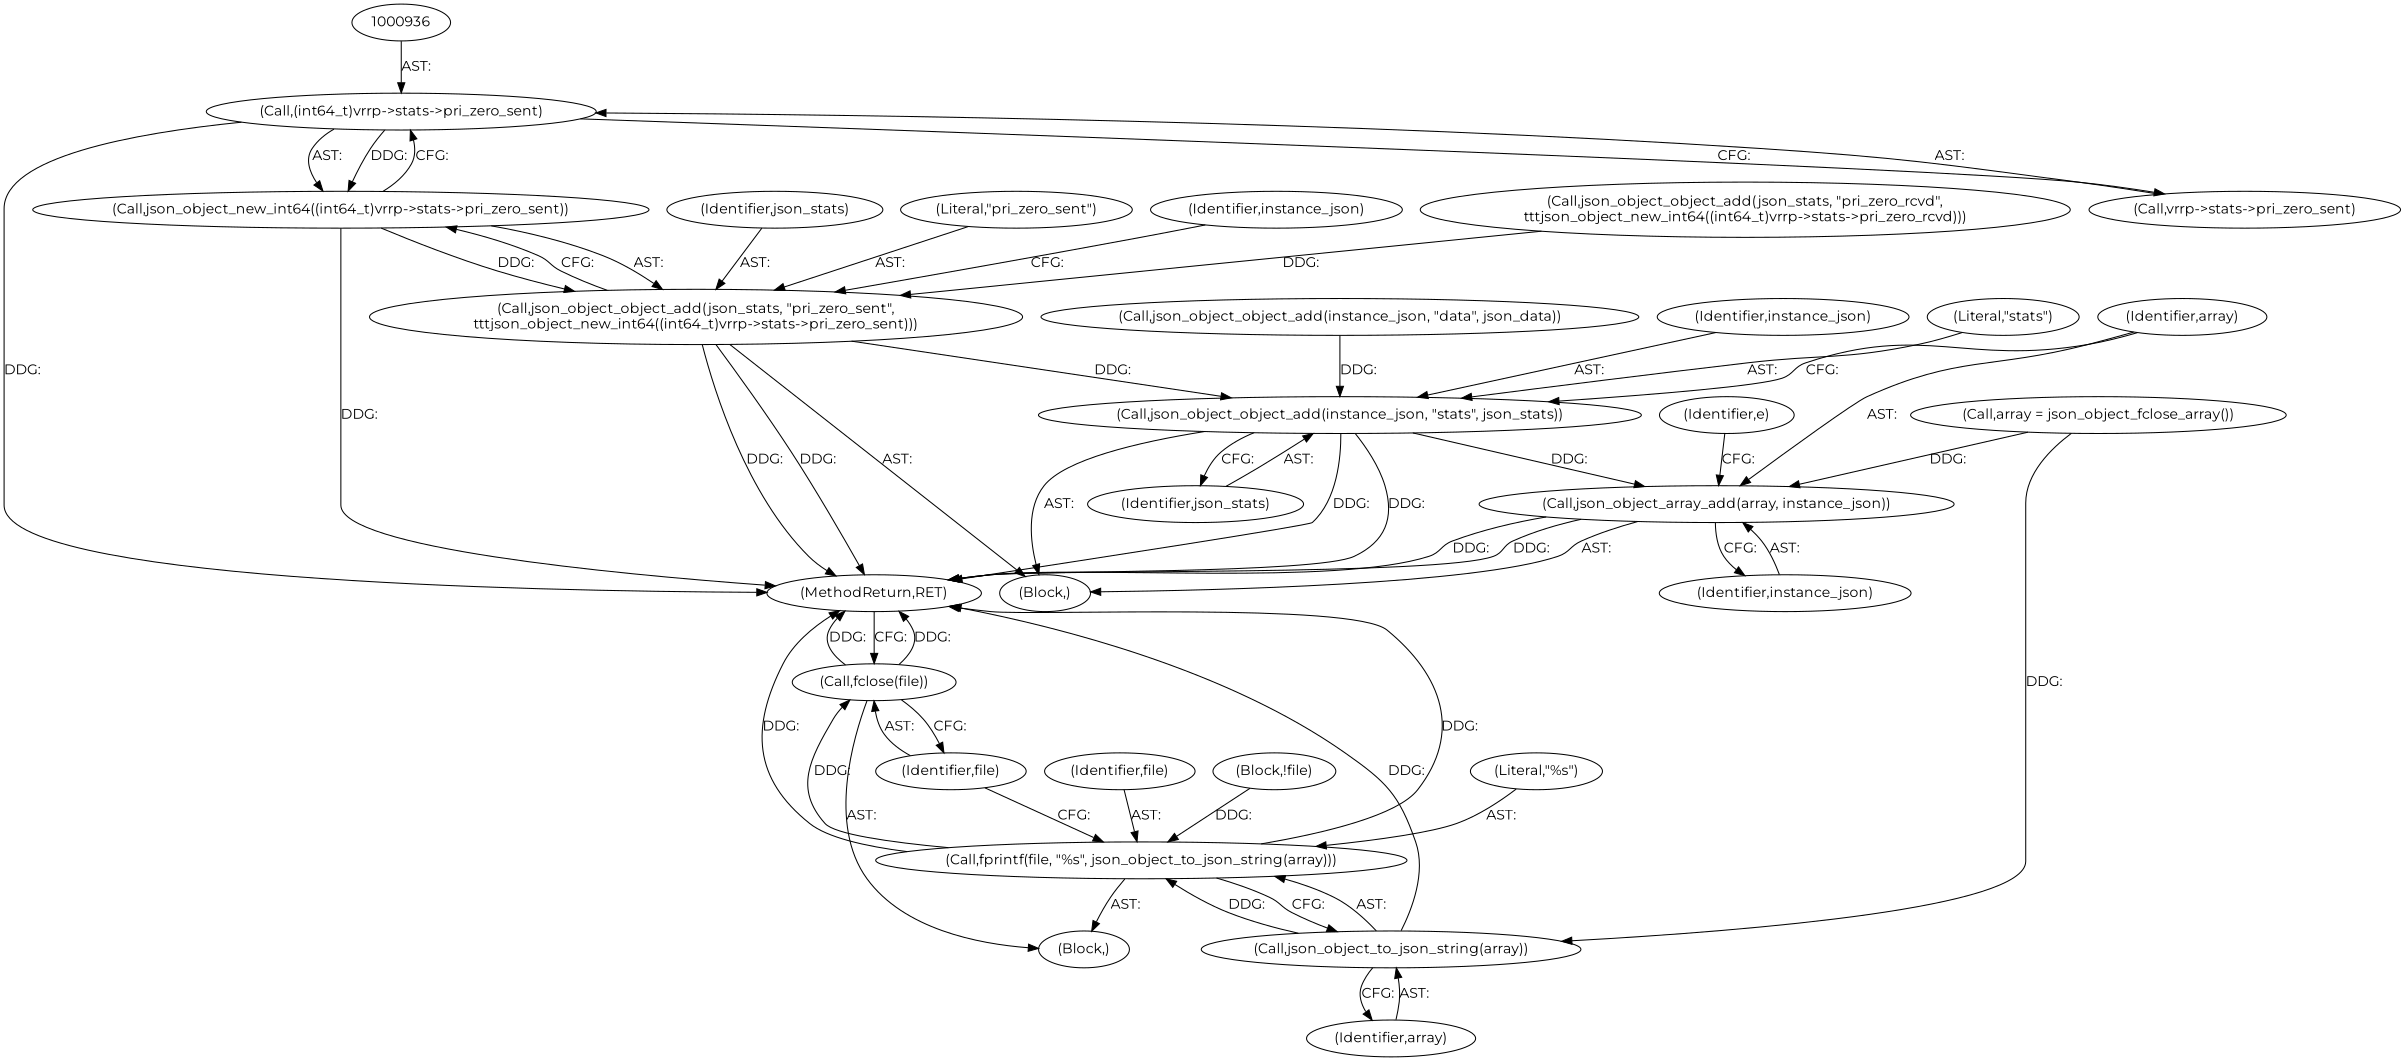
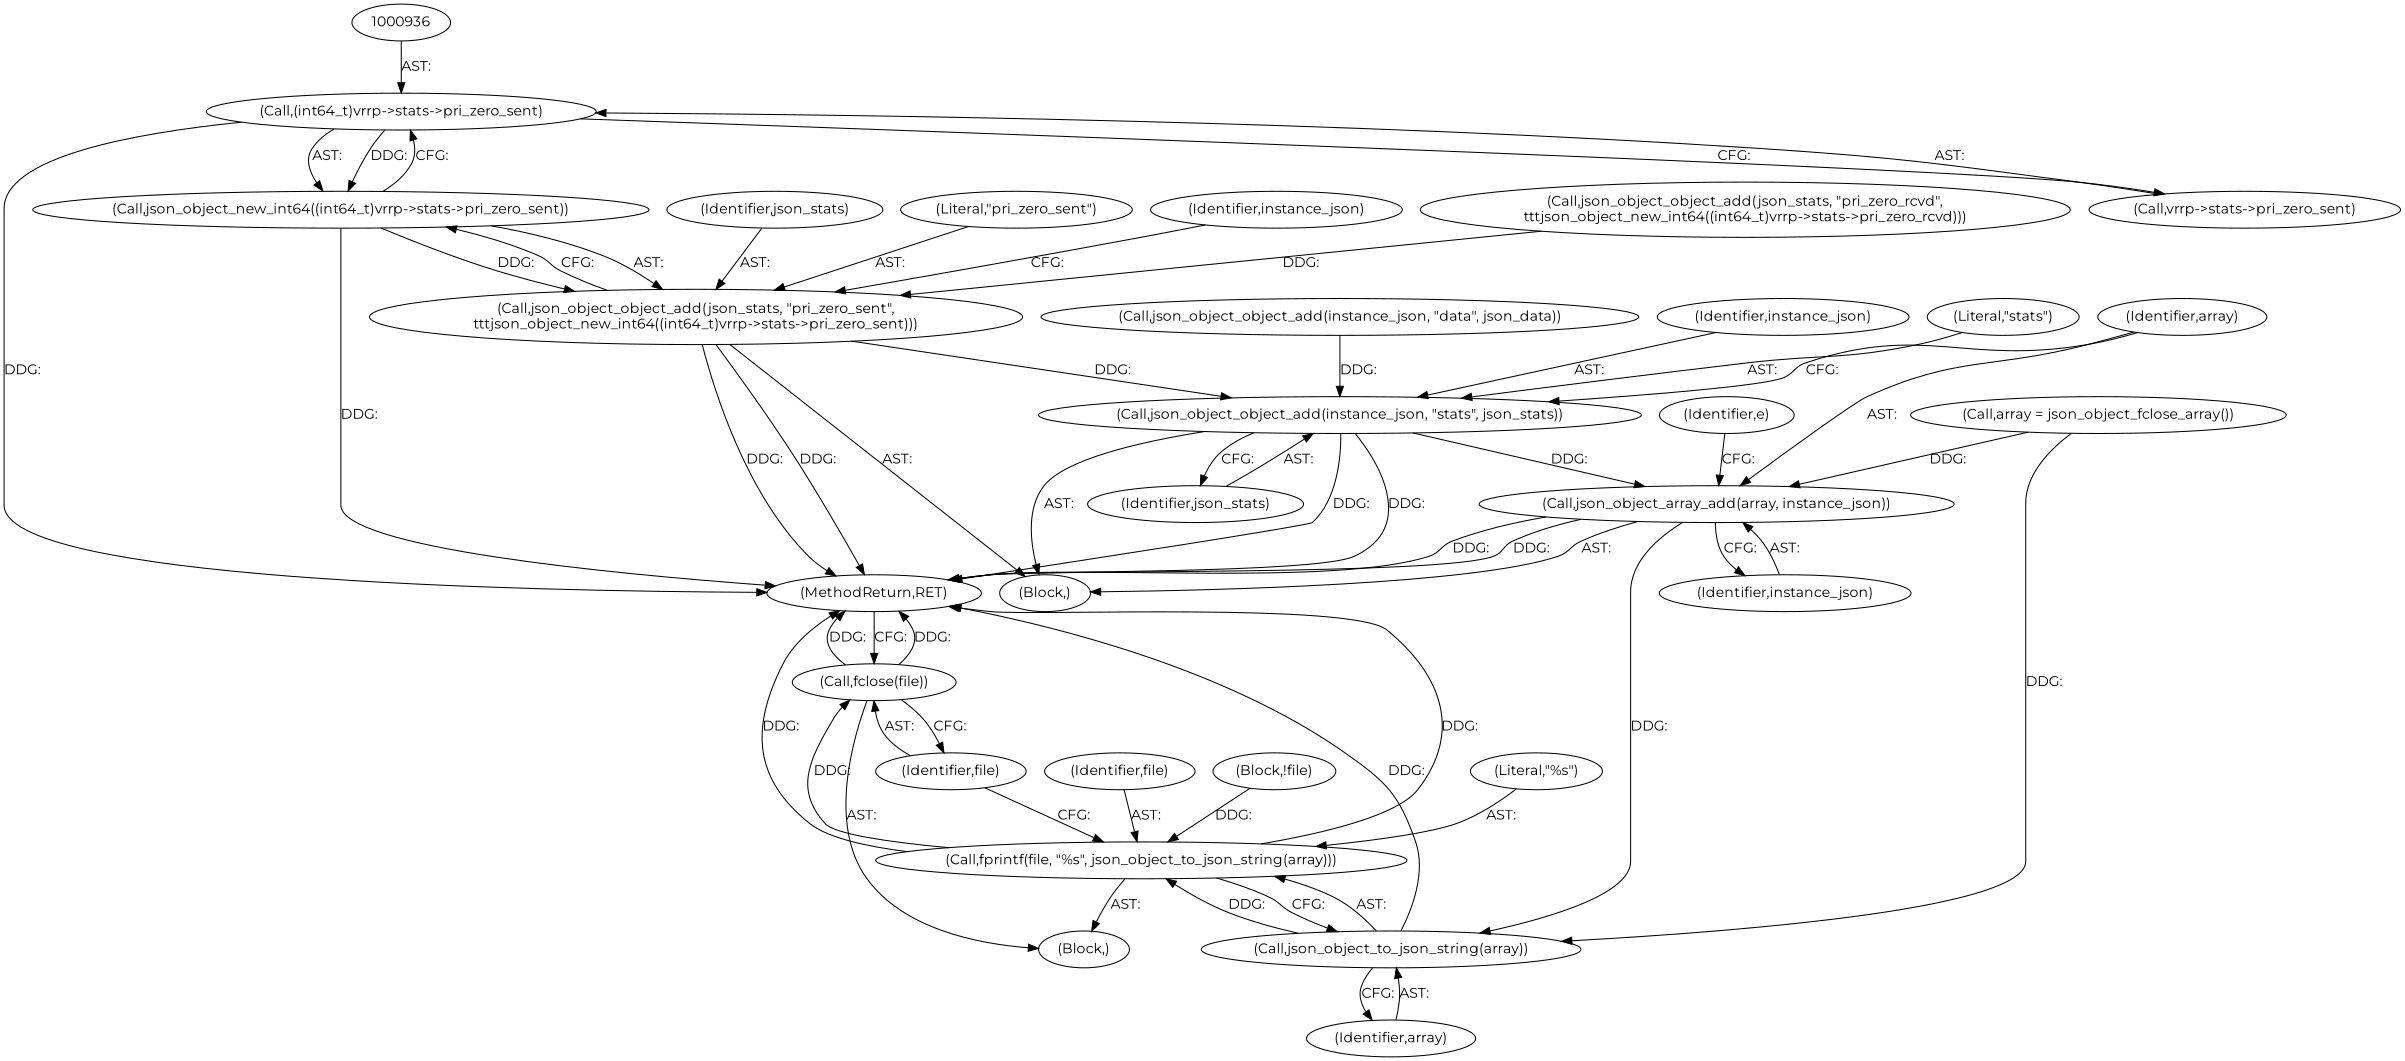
edge "(Call,json_object_array_add(array, instance_json))" -> "(Call,json_object_to_json_string(array))": added, label "DDG:"
